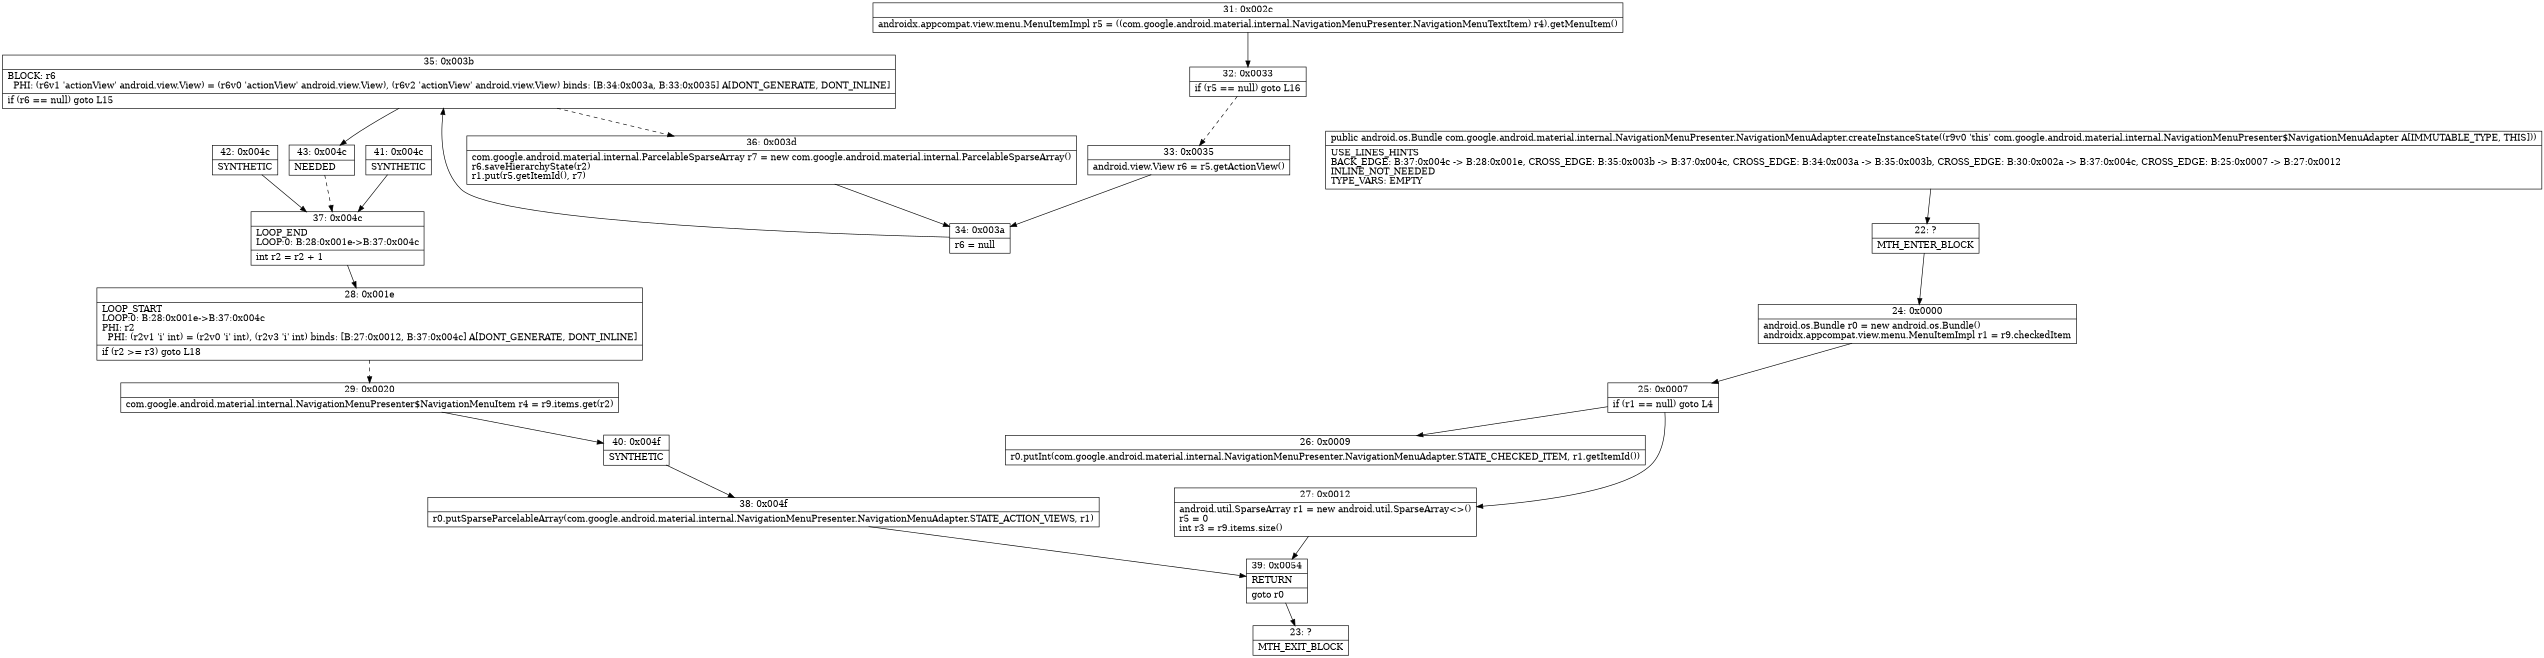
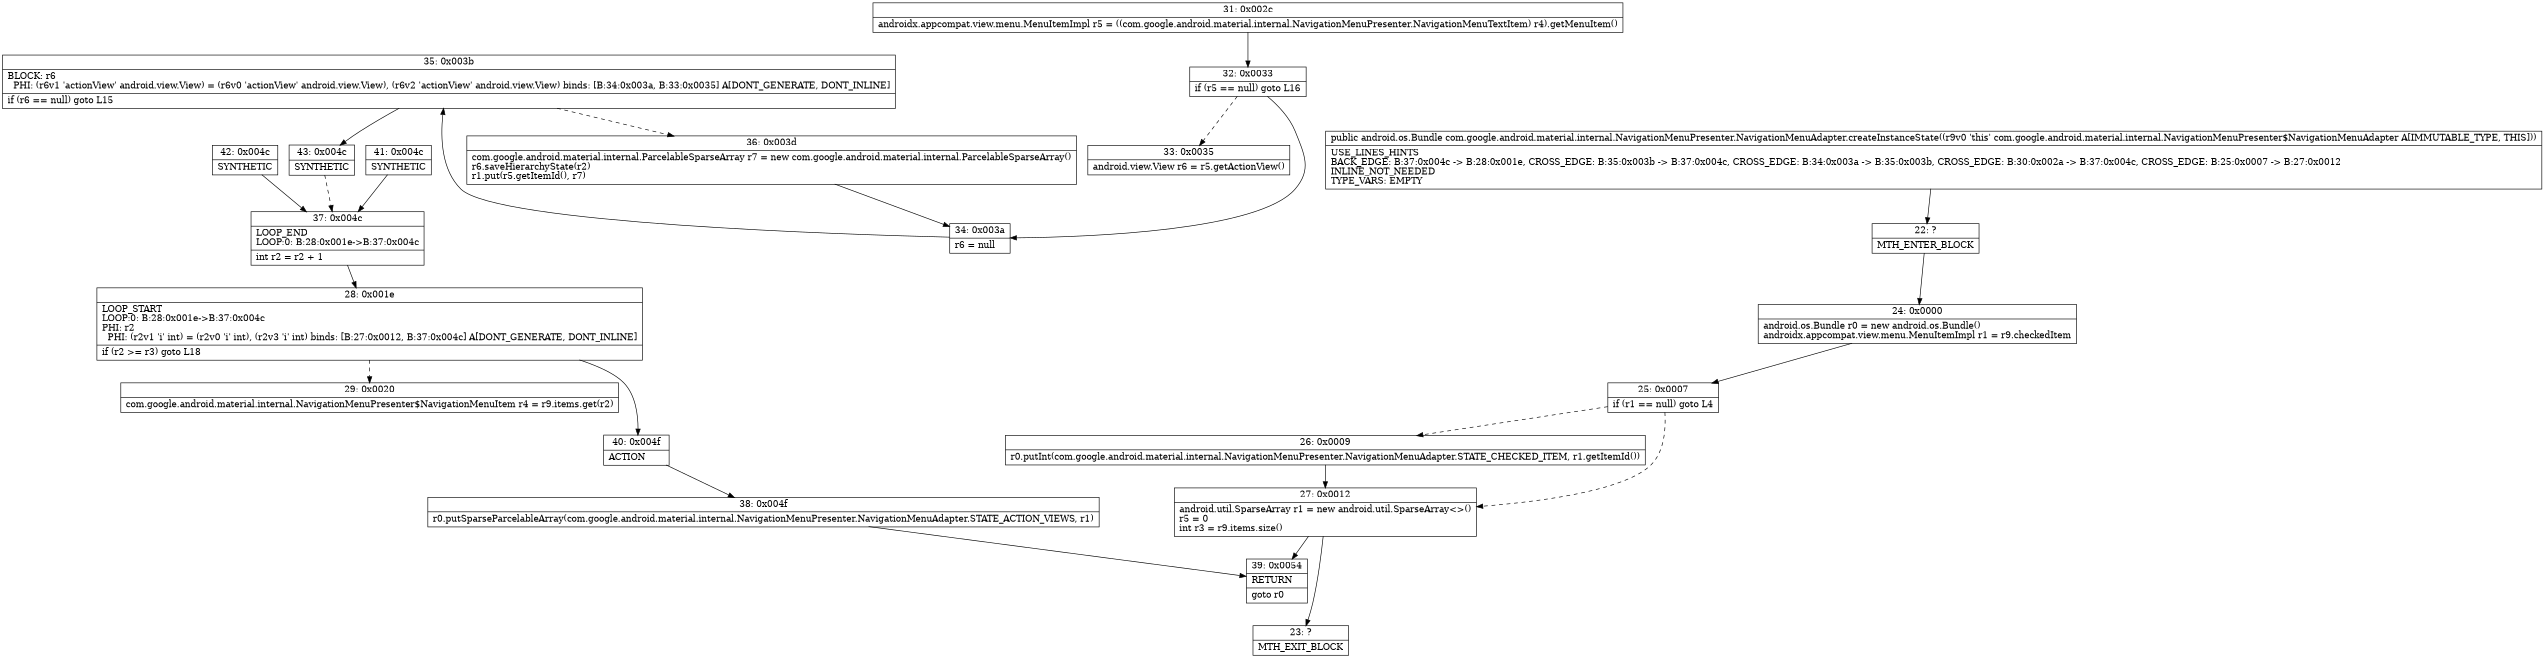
node "43: 0x004c": text "NEEDED" -> "SYNTHETIC"
edge "33: 0x0035" -> "34: 0x003a": now "32: 0x0033" -> "34: 0x003a"
edge "25: 0x0007" -> "26: 0x0009": style solid -> dashed
edge "29: 0x0020" -> "40: 0x004f": now "28: 0x001e" -> "40: 0x004f"
node "40: 0x004f": text "SYNTHETIC" -> "ACTION"
edge "26: 0x0009" -> "27: 0x0012": added
edge "25: 0x0007" -> "27: 0x0012": style solid -> dashed
edge "39: 0x0054" -> "23: ?": now "27: 0x0012" -> "23: ?"
